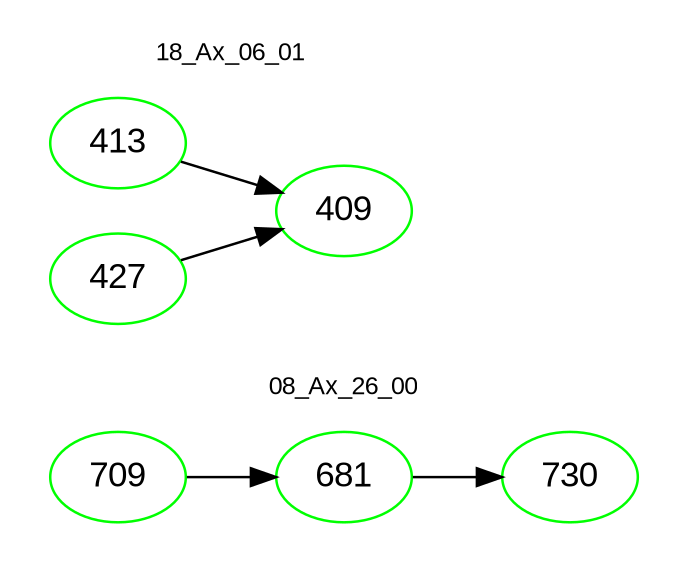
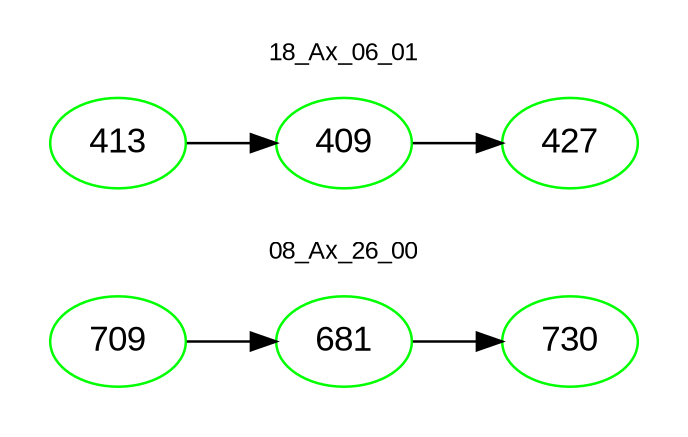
edge "427" -> "409": reversed
